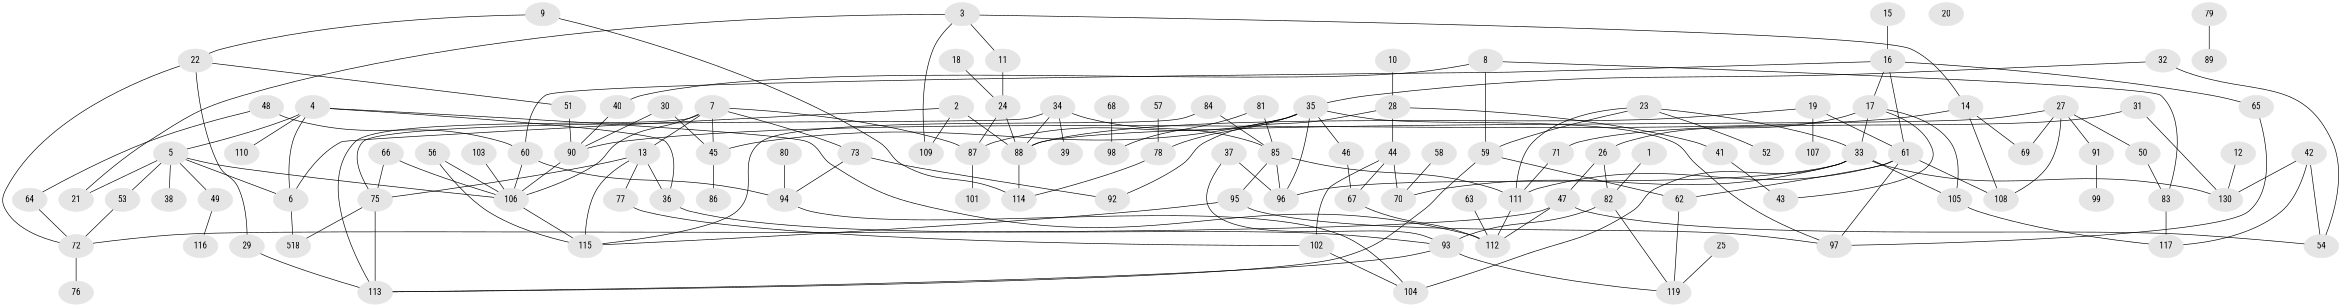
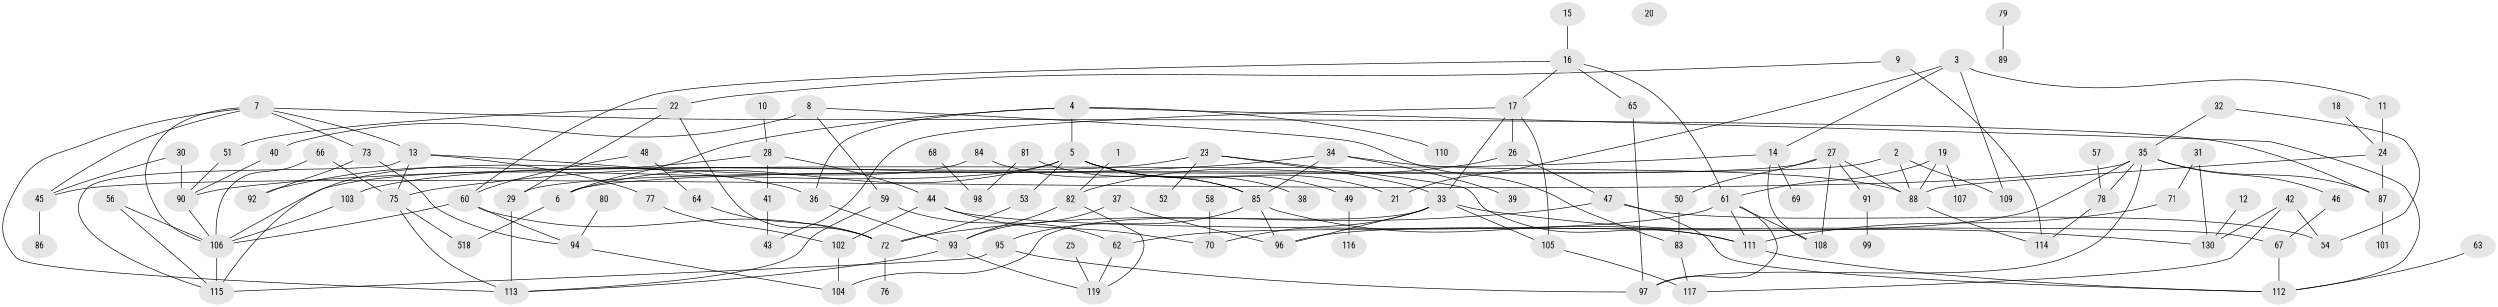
edge "27" -- "69": now "27" -- "29"
edge "23" -- "59": now "23" -- "103"
edge "60" -- "72": added
